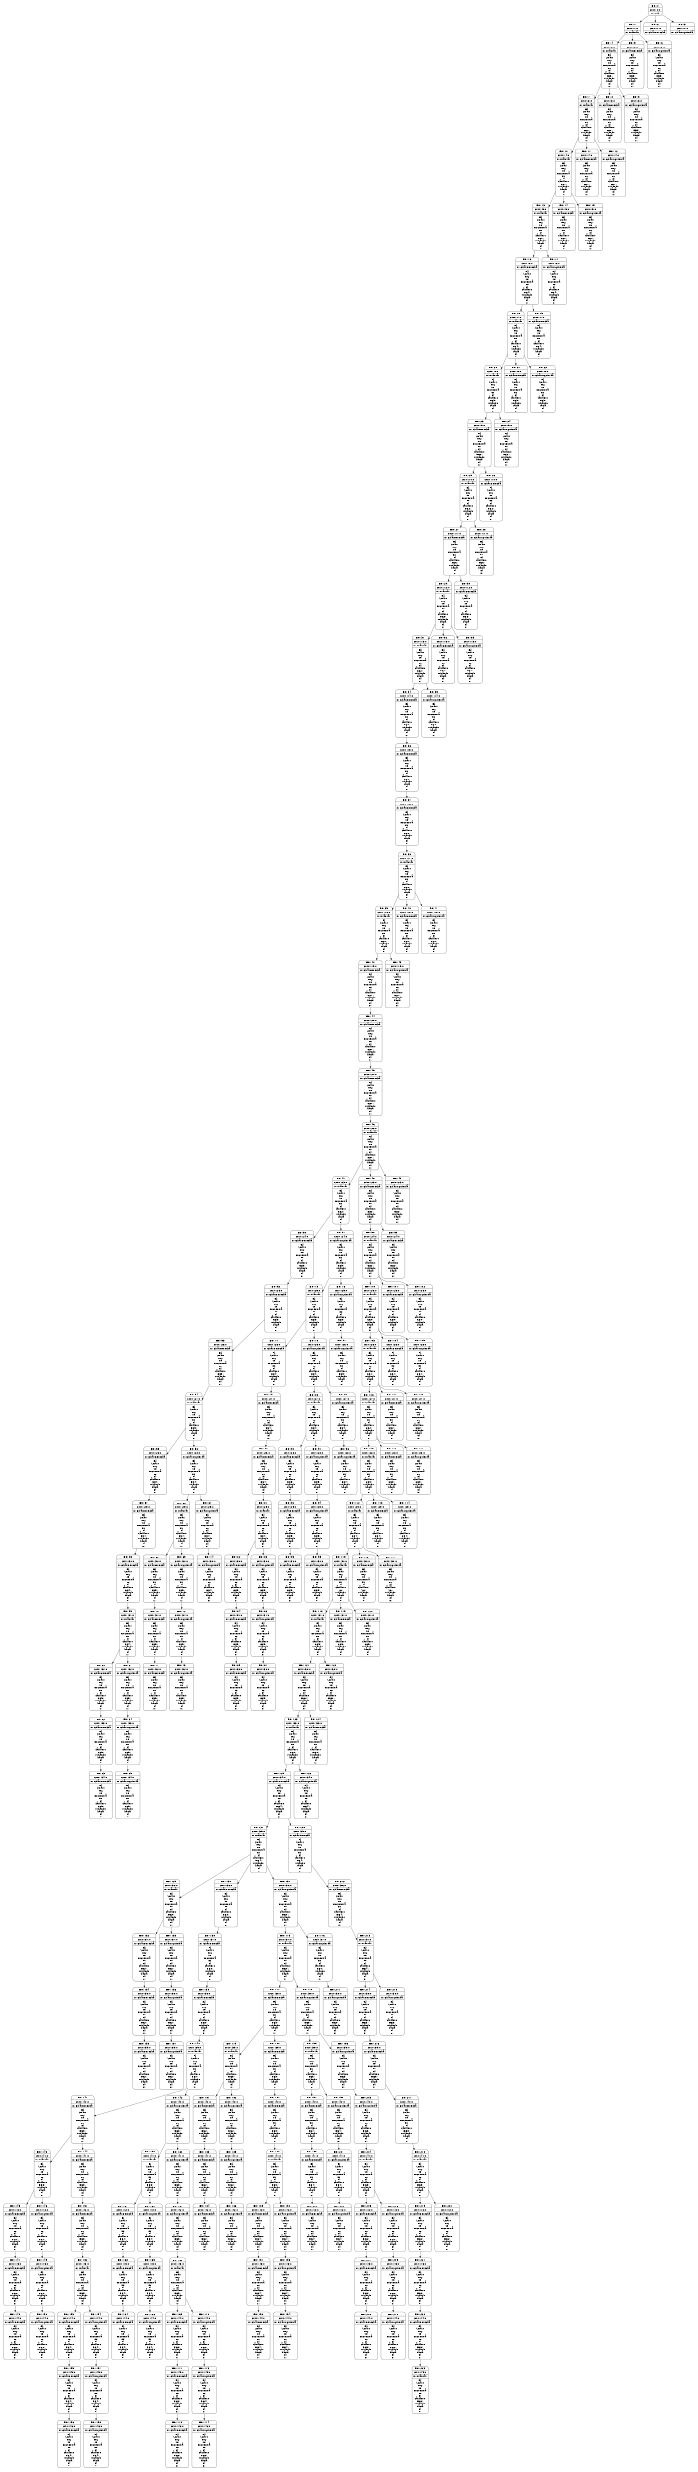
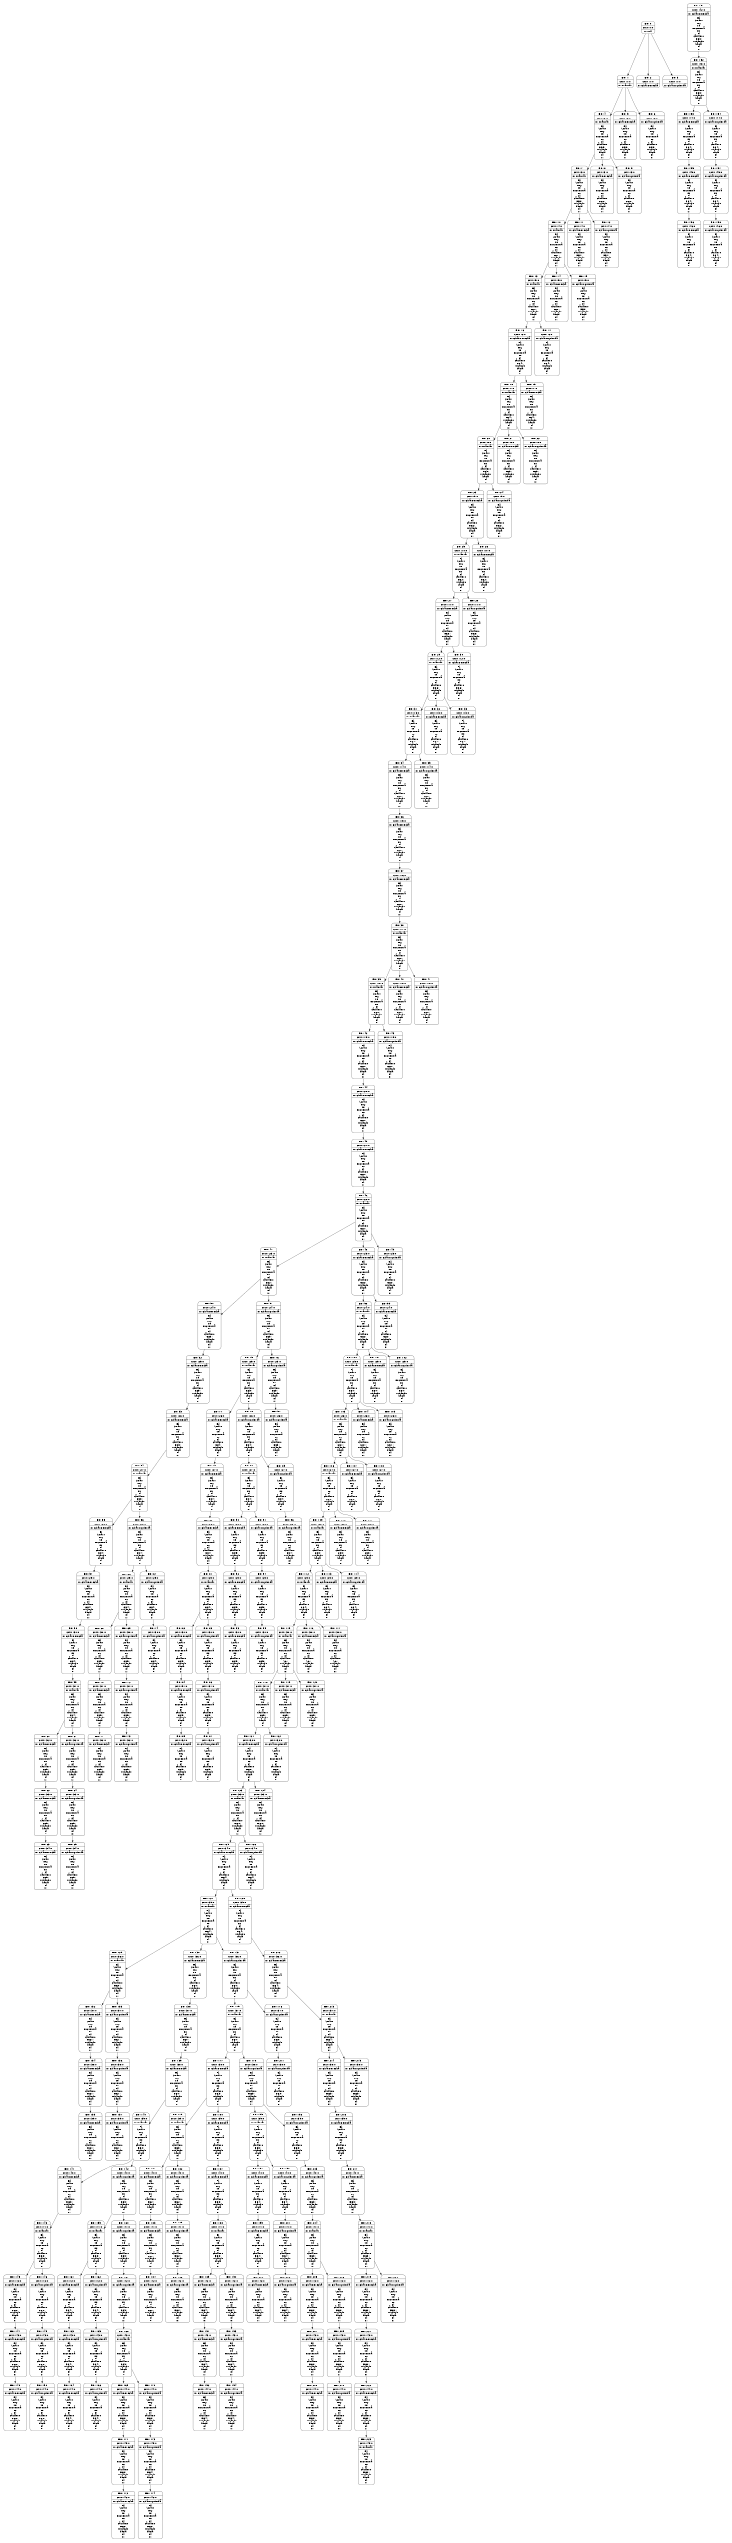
node "EO: 144": removed
